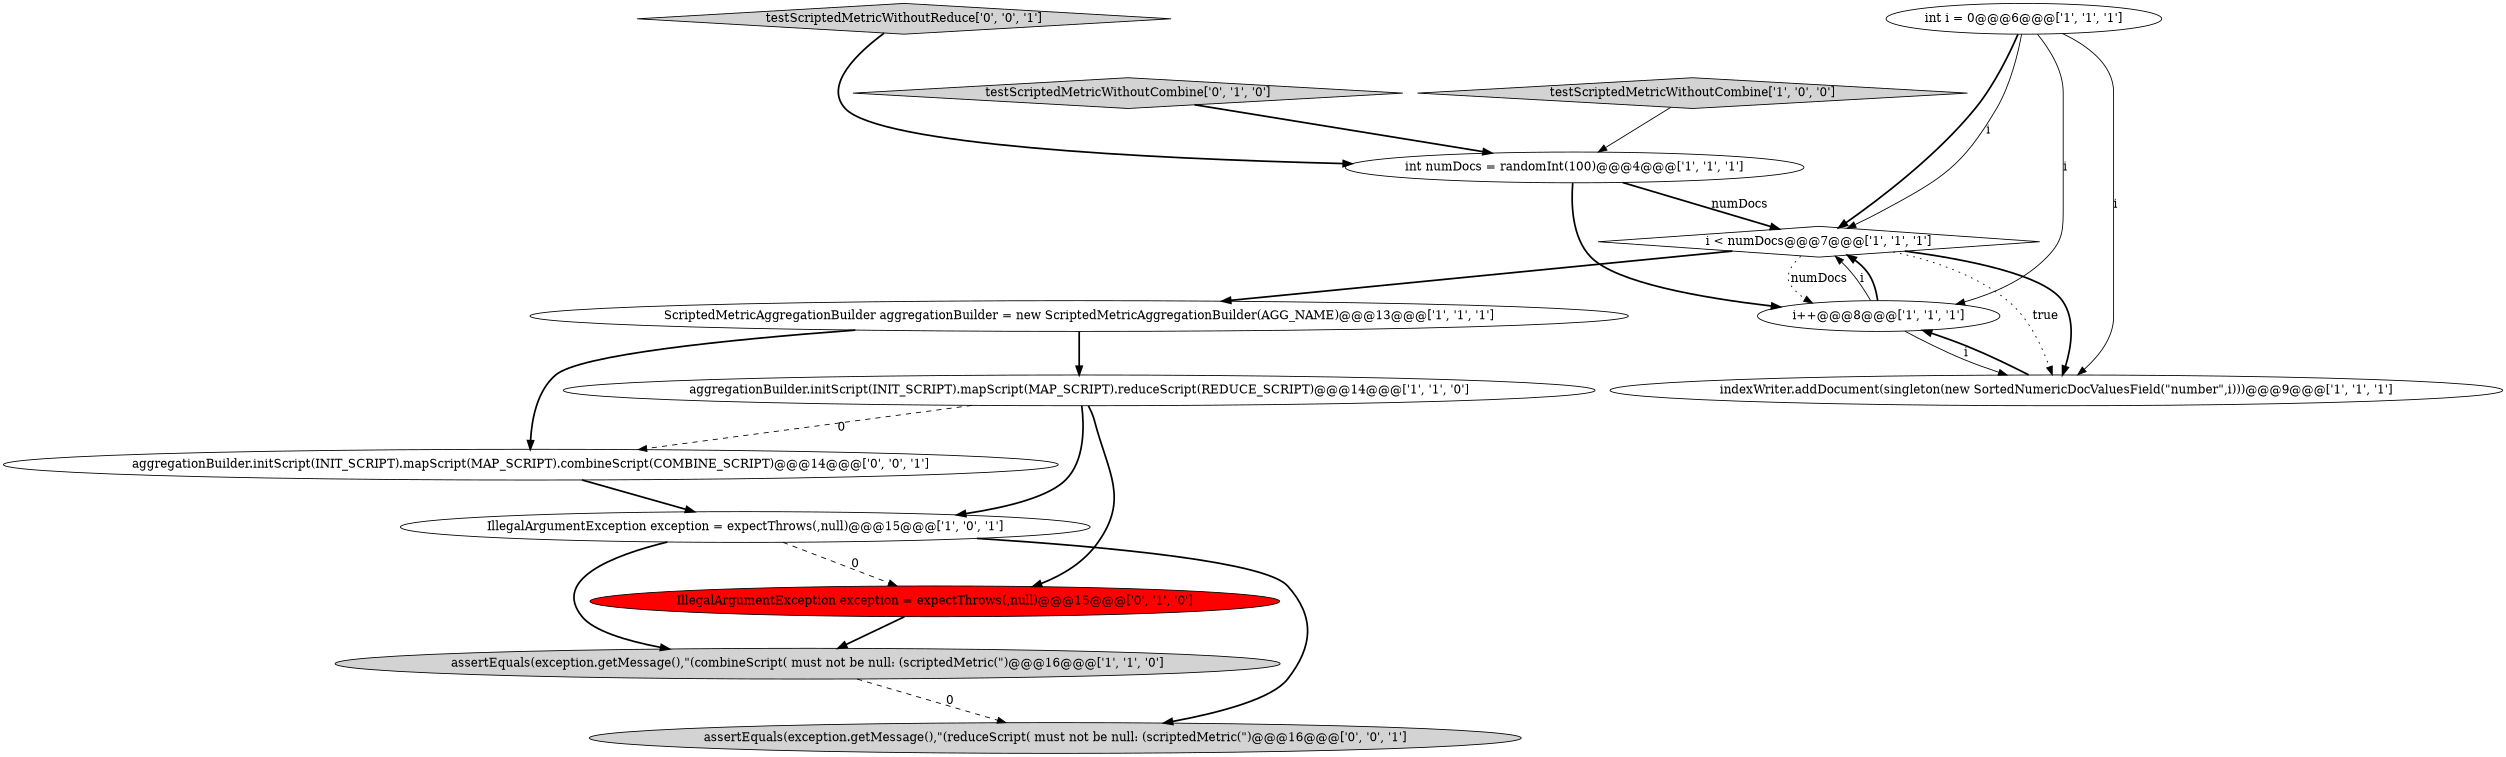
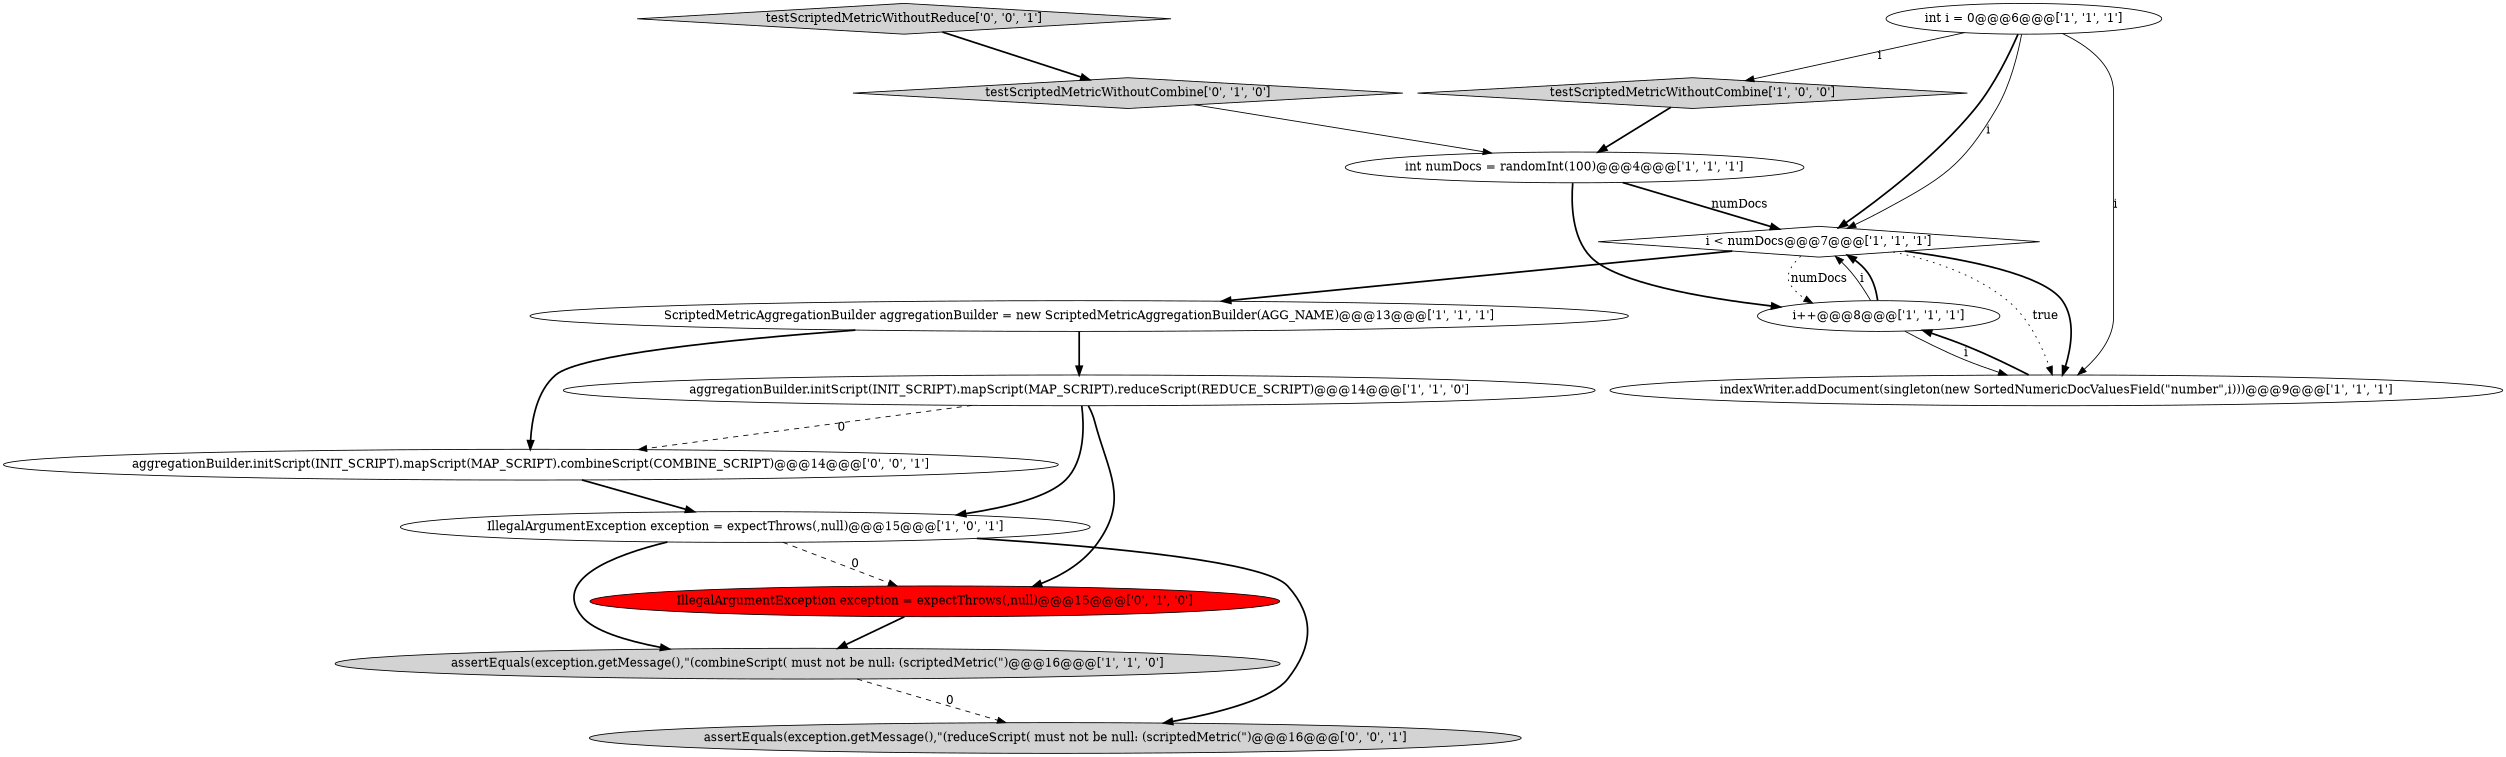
edge "testScriptedMetricWithoutCombine['1', '0', '0']" -> "int numDocs = randomInt(100)@@@4@@@['1', '1', '1']": style solid -> bold
edge "testScriptedMetricWithoutCombine['0', '1', '0']" -> "int numDocs = randomInt(100)@@@4@@@['1', '1', '1']": style bold -> solid
edge "testScriptedMetricWithoutReduce['0', '0', '1']" -> "int numDocs = randomInt(100)@@@4@@@['1', '1', '1']": now "testScriptedMetricWithoutReduce['0', '0', '1']" -> "testScriptedMetricWithoutCombine['0', '1', '0']"
edge "int i = 0@@@6@@@['1', '1', '1']" -> "i++@@@8@@@['1', '1', '1']": now "int i = 0@@@6@@@['1', '1', '1']" -> "testScriptedMetricWithoutCombine['1', '0', '0']"
